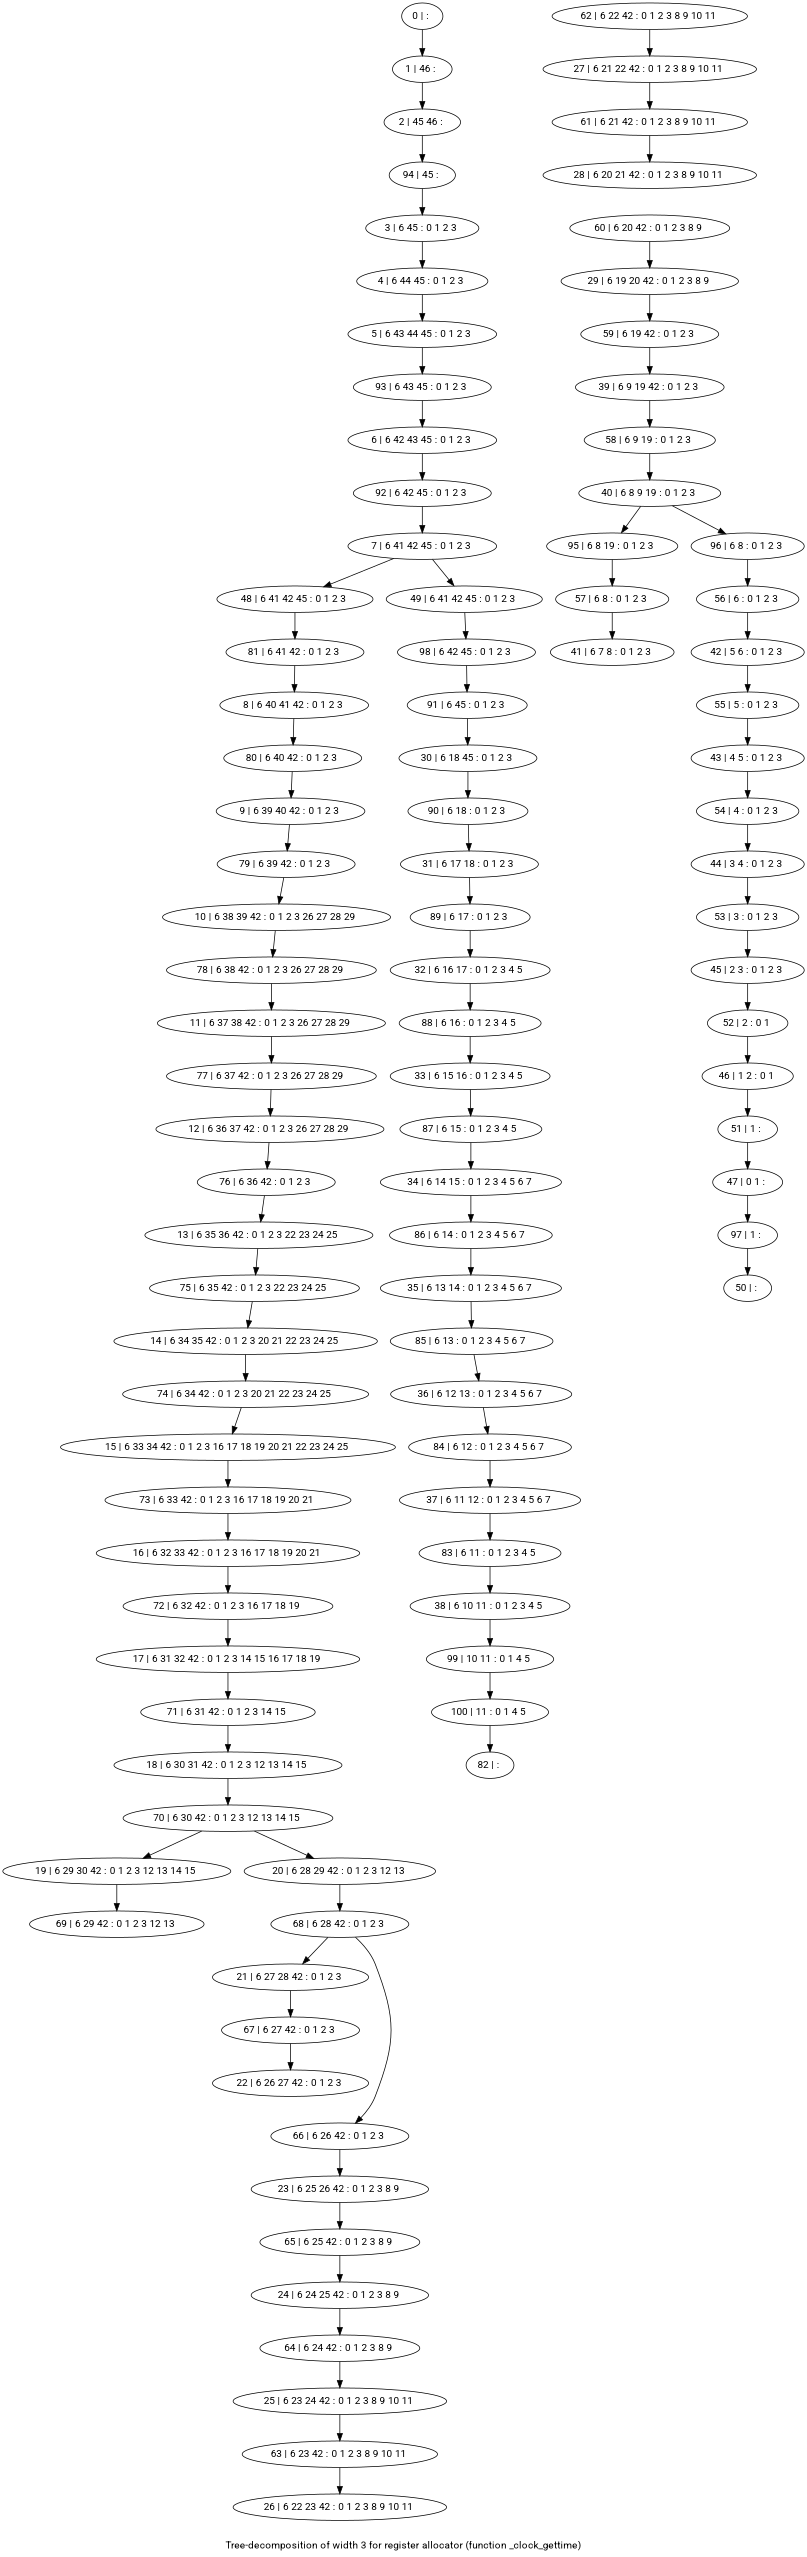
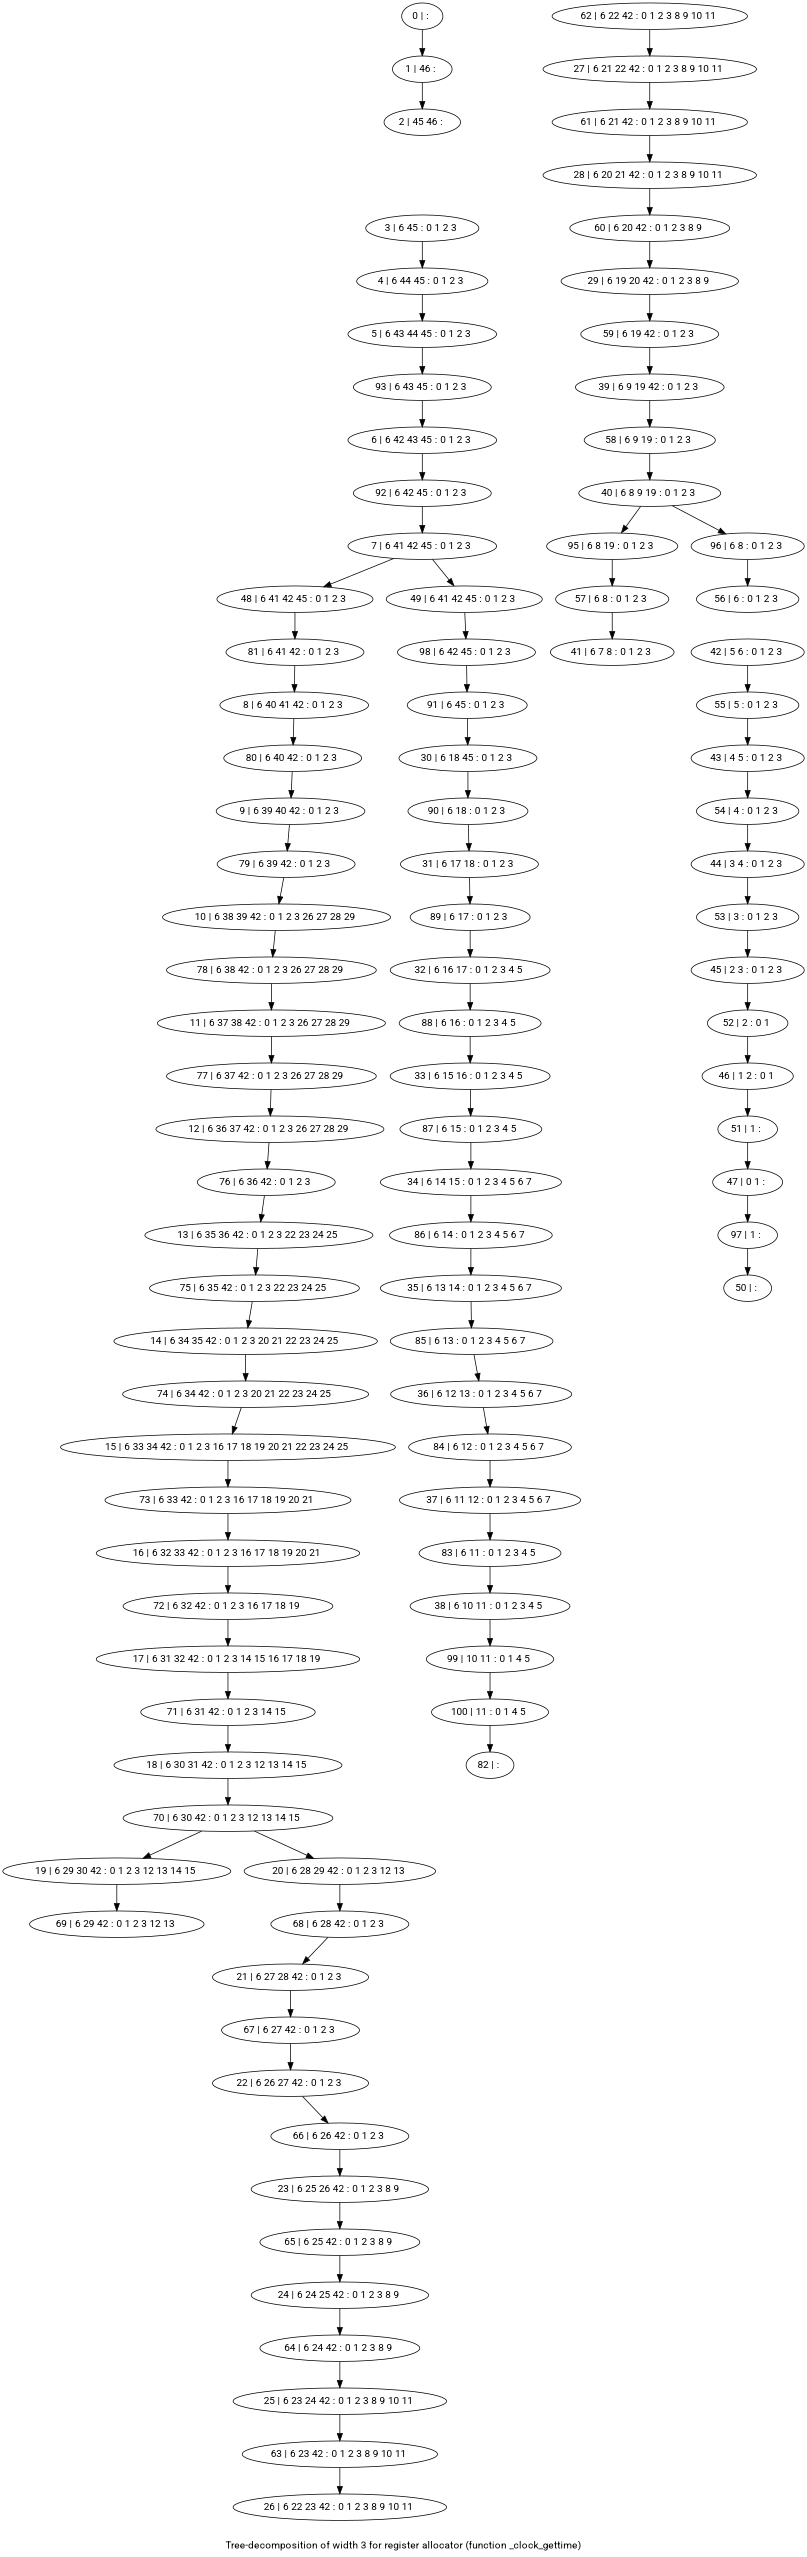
node "94 | 45 :": removed
edge "28 | 6 20 21 42 : 0 1 2 3 8 9 10 11" -> "60 | 6 20 42 : 0 1 2 3 8 9": added
edge "56 | 6 : 0 1 2 3" -> "42 | 5 6 : 0 1 2 3": removed
edge "68 | 6 28 42 : 0 1 2 3" -> "66 | 6 26 42 : 0 1 2 3": now "22 | 6 26 27 42 : 0 1 2 3" -> "66 | 6 26 42 : 0 1 2 3"
